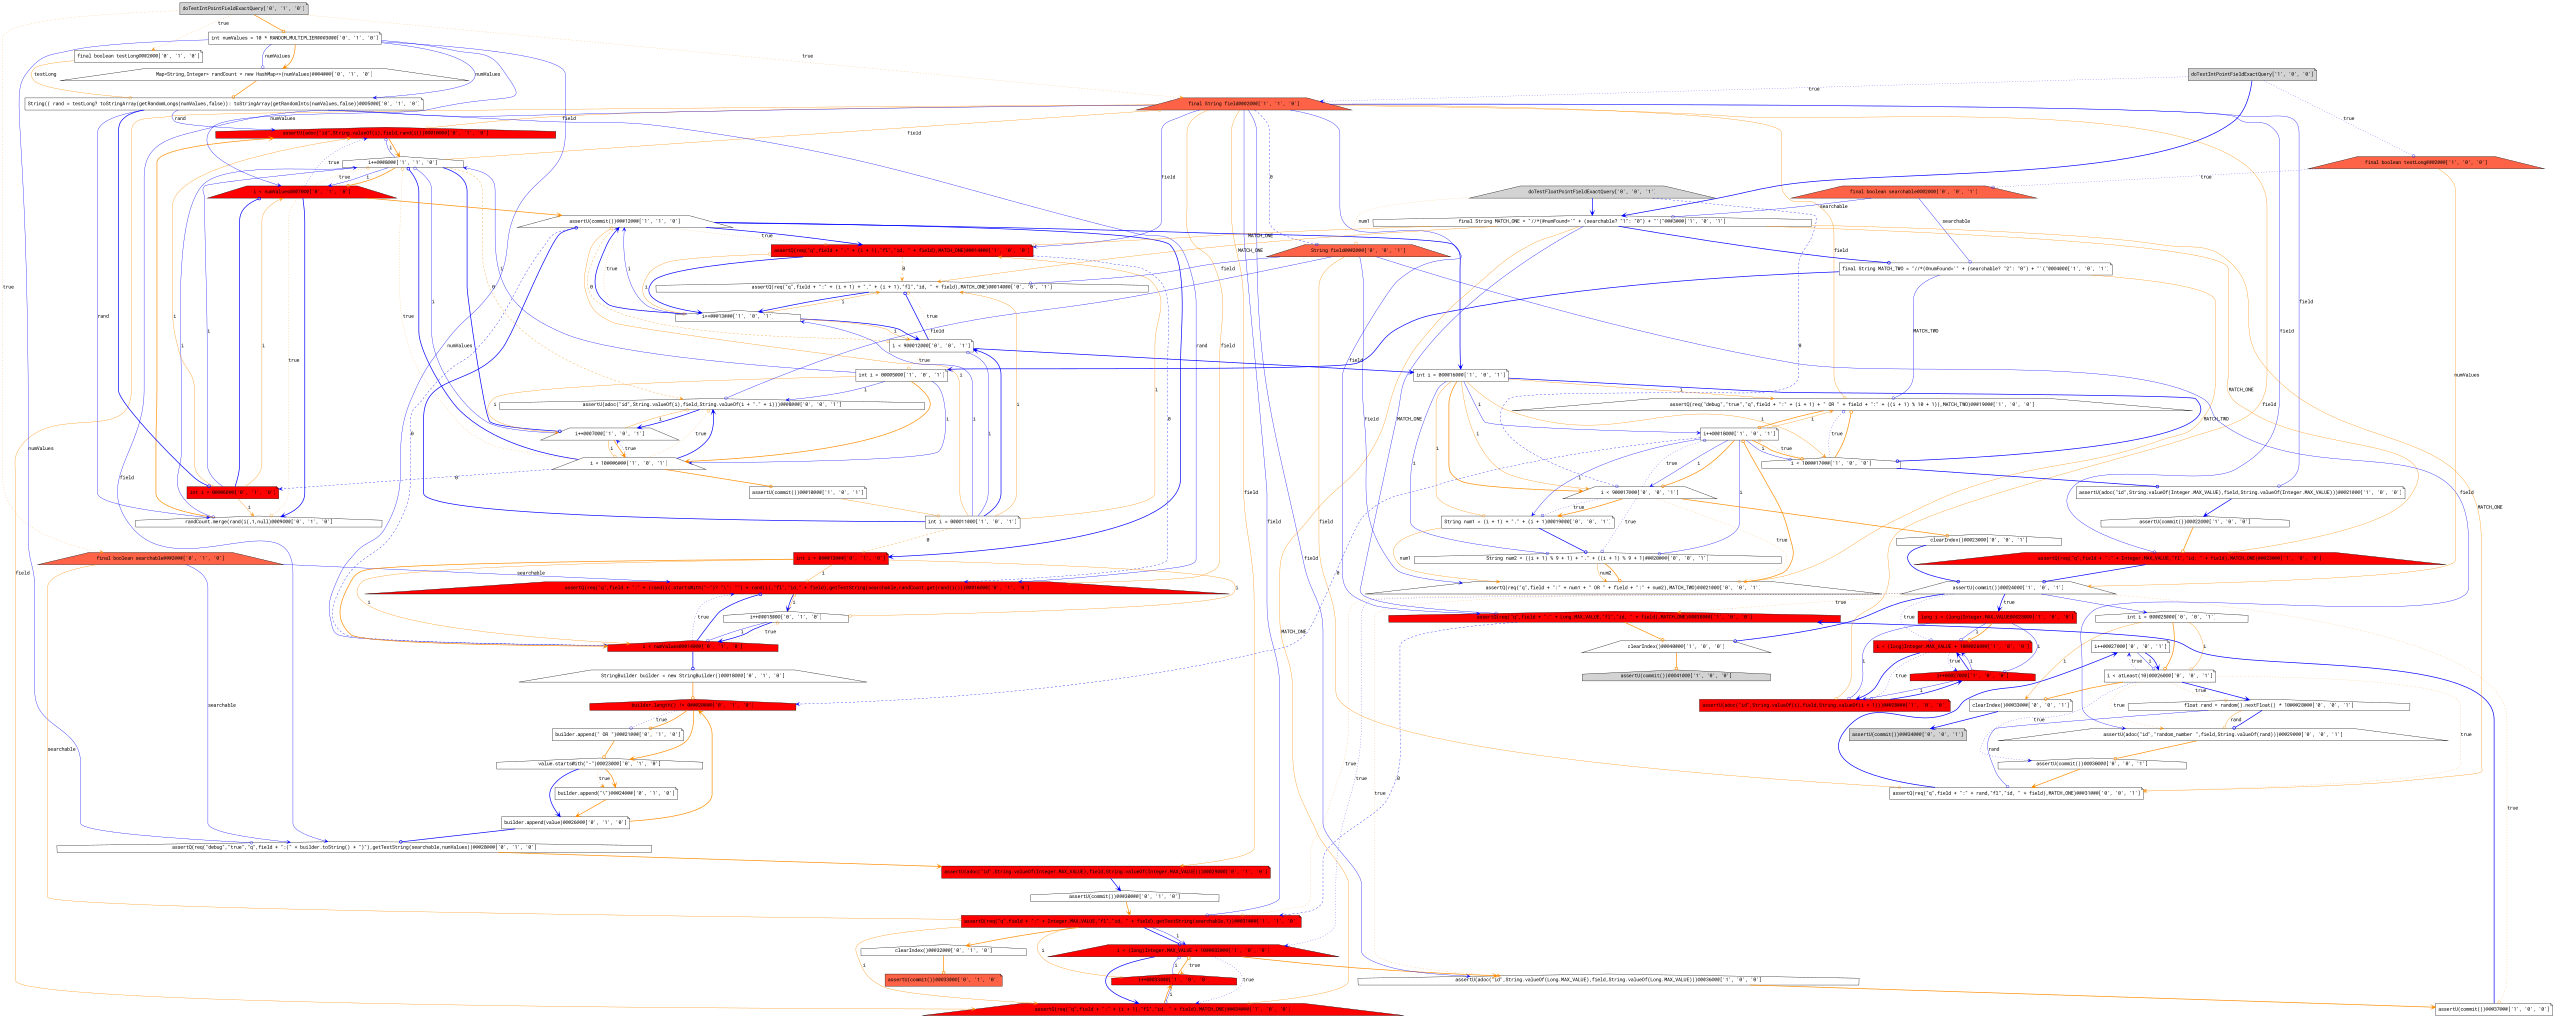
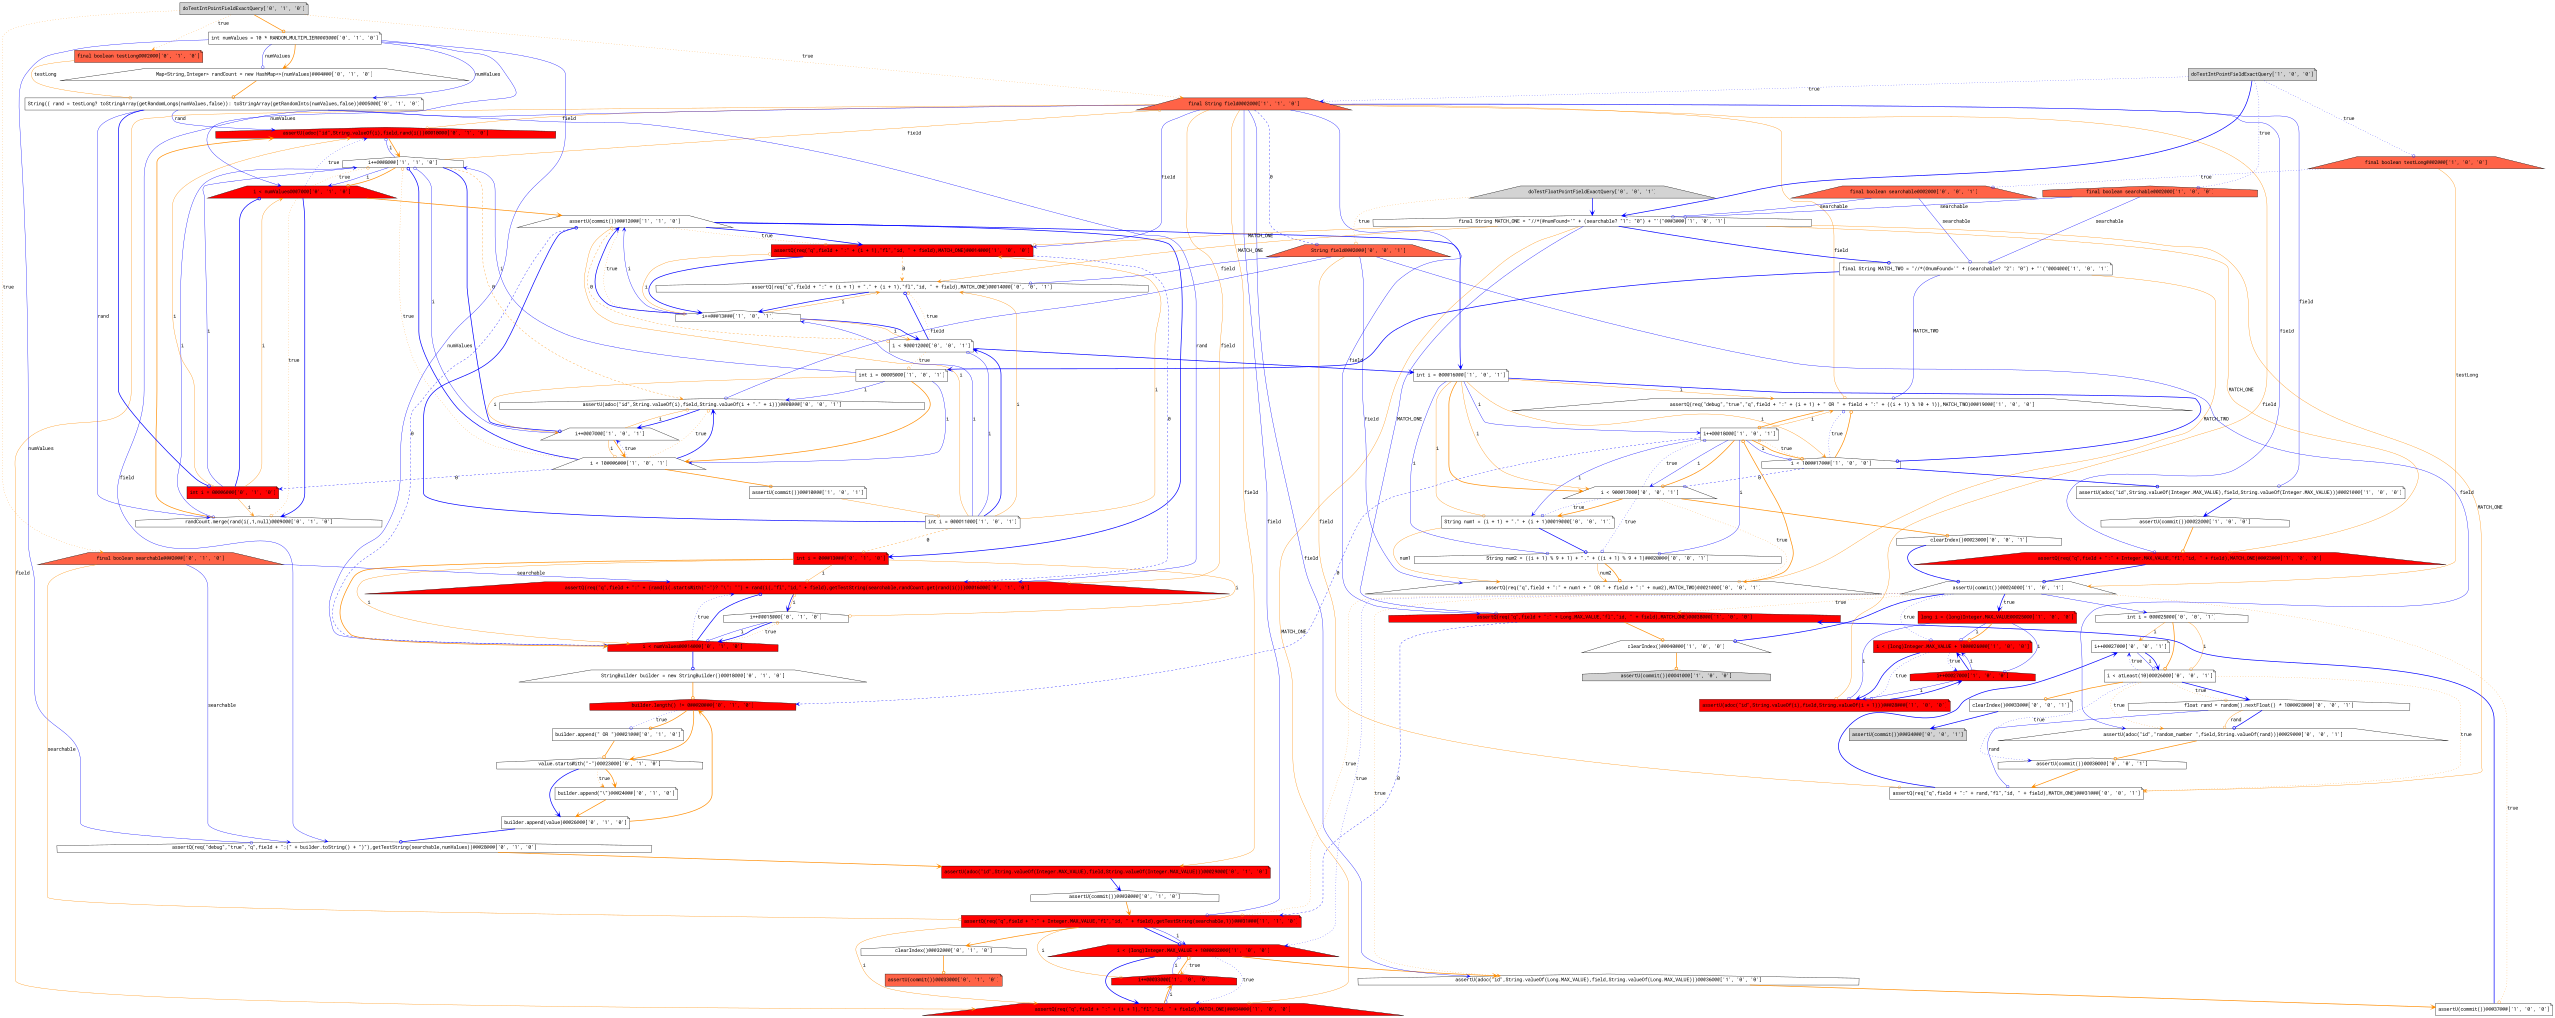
node "final boolean testLong@@@2@@@['0', '1', '0']": fillcolor white -> tomato
node "final boolean searchable@@@2@@@['1', '0', '0']": added
edge "doTestFloatPointFieldExactQuery['0', '0', '1']" -> "String field@@@2@@@['0', '0', '1']": label "num1" -> "true"
edge "final boolean testLong@@@2@@@['1', '0', '0']" -> "assertU(commit())@@@24@@@['1', '0', '1']": label "numValues" -> "testLong"
edge "doTestFloatPointFieldExactQuery['0', '0', '1']" -> "i < 9@@@17@@@['0', '0', '1']": now "i < 10@@@17@@@['1', '0', '0']" -> "i < 9@@@17@@@['0', '0', '1']"
edge "int i = 0@@@25@@@['0', '0', '1']" -> "clearIndex()@@@33@@@['0', '0', '1']": now "int i = 0@@@25@@@['0', '0', '1']" -> "i++@@@27@@@['0', '0', '1']"
